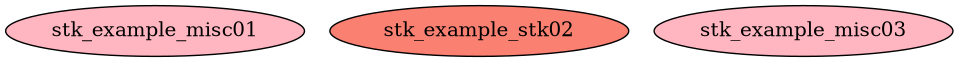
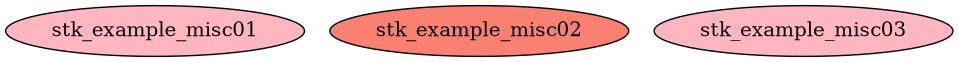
node "stk_example_stk02": label "stk_example_stk02" -> "stk_example_misc02"
